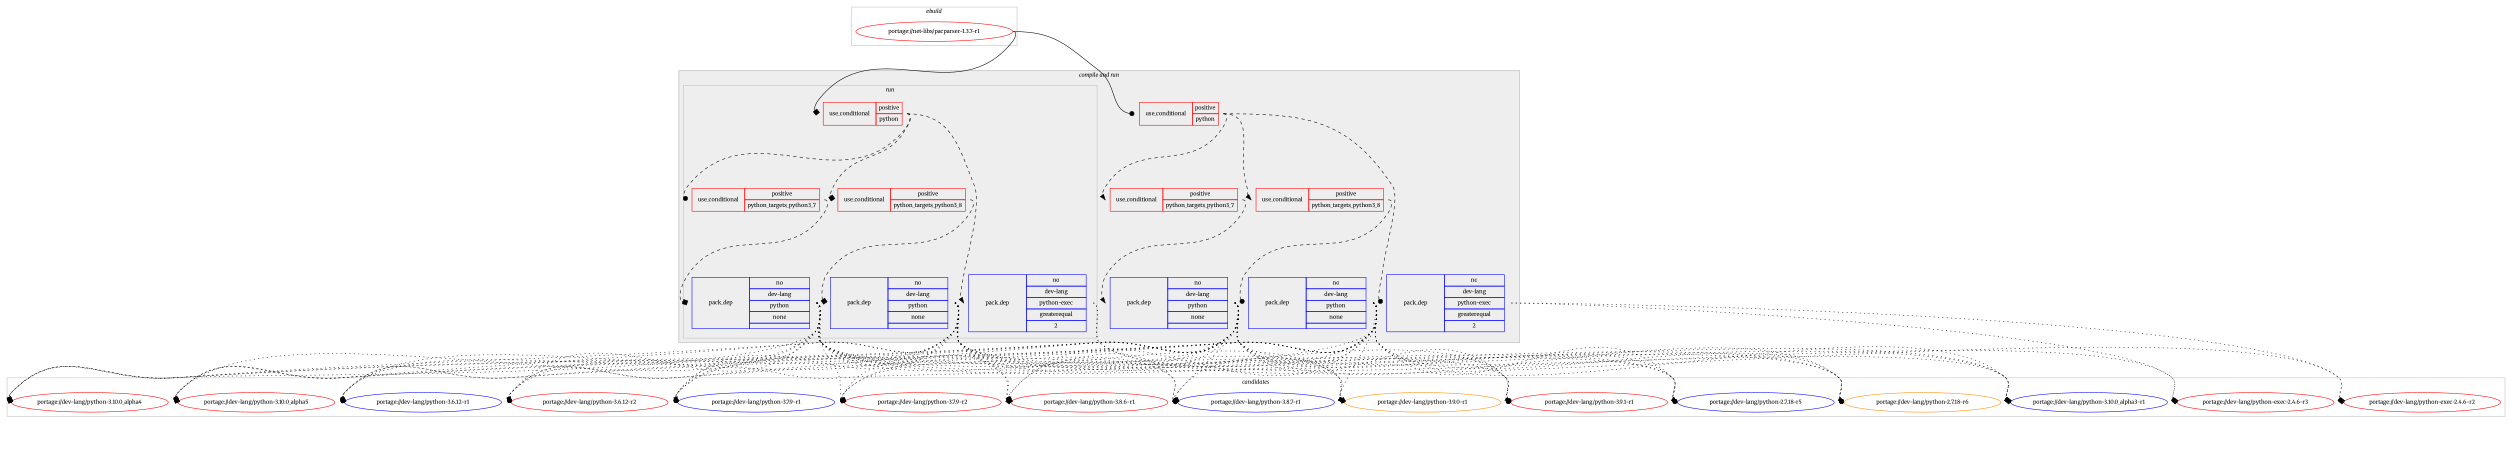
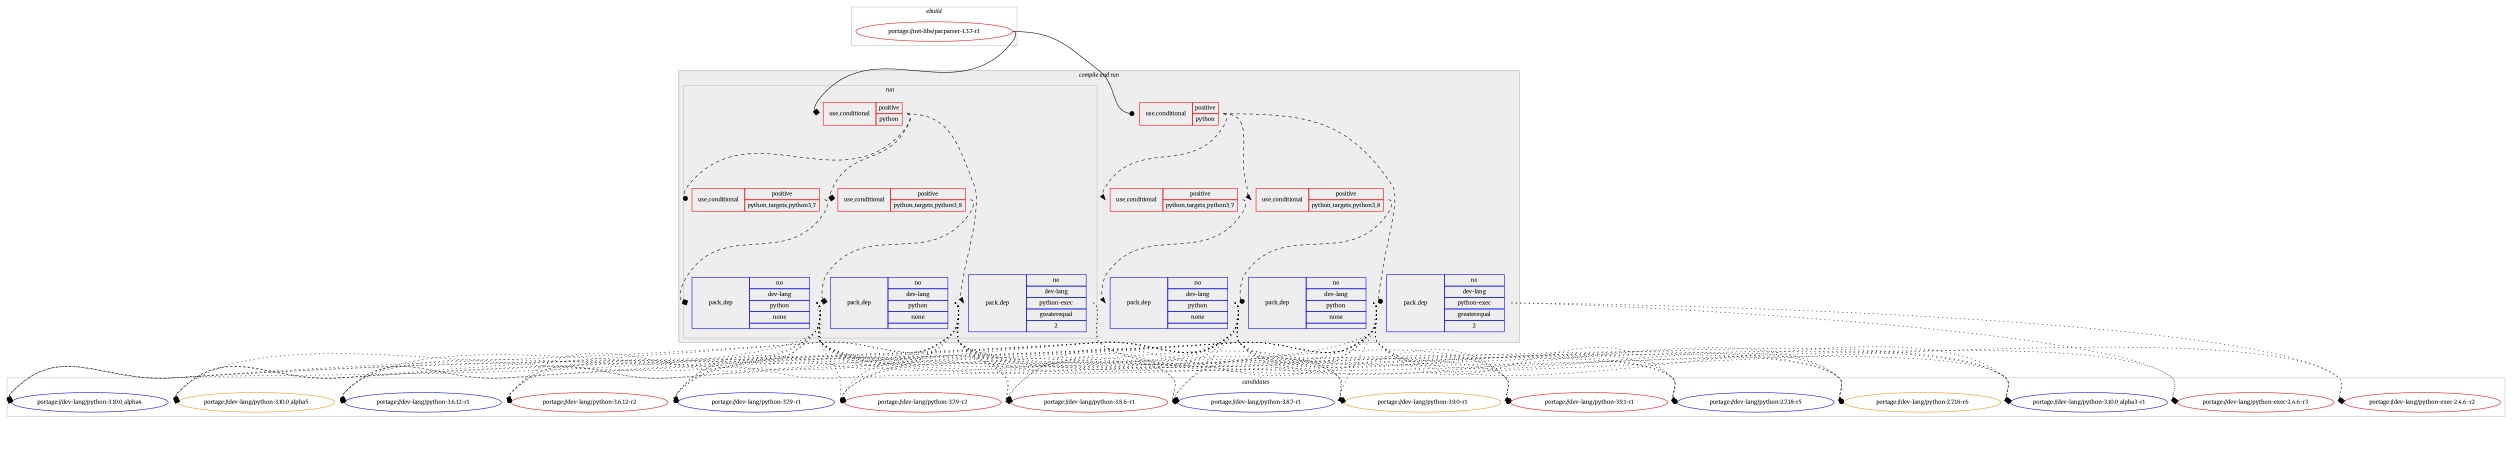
node "portage://dev-lang/python-3.10.0_alpha4": color red -> blue
node "portage://dev-lang/python-3.10.0_alpha5": color red -> darkorange
